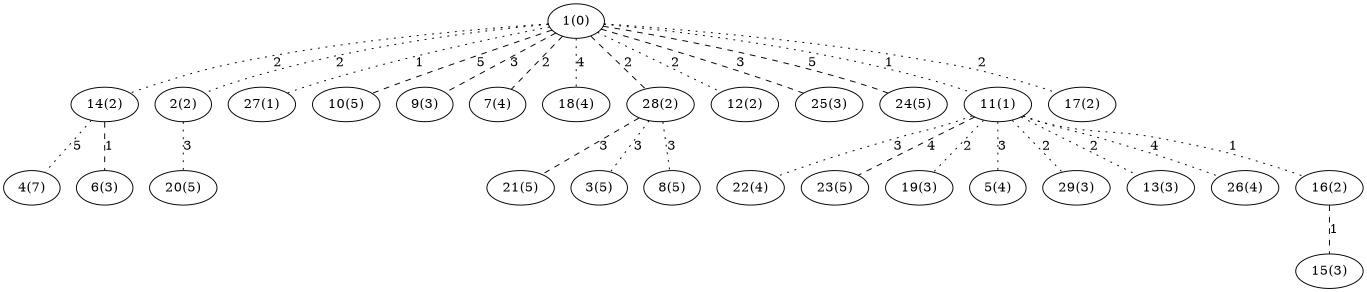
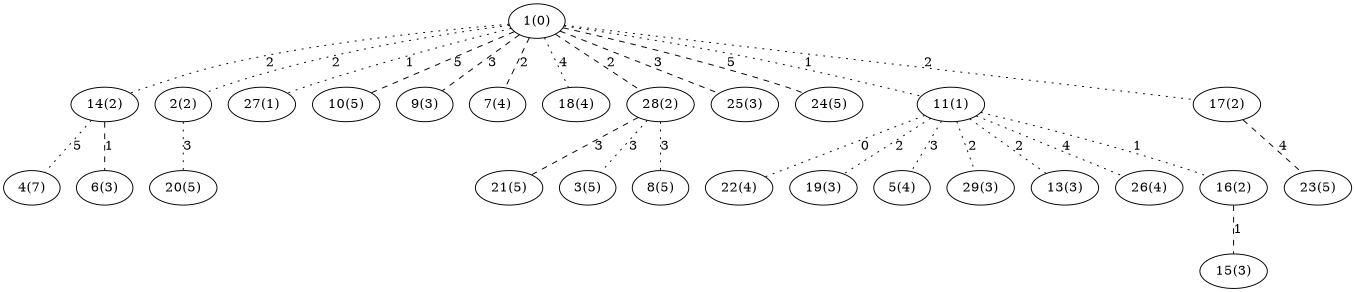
node "12(2)": removed
edge "11(1)" -- "22(4)": label "3" -> "0"
edge "11(1)" -- "23(5)": now "17(2)" -- "23(5)"
